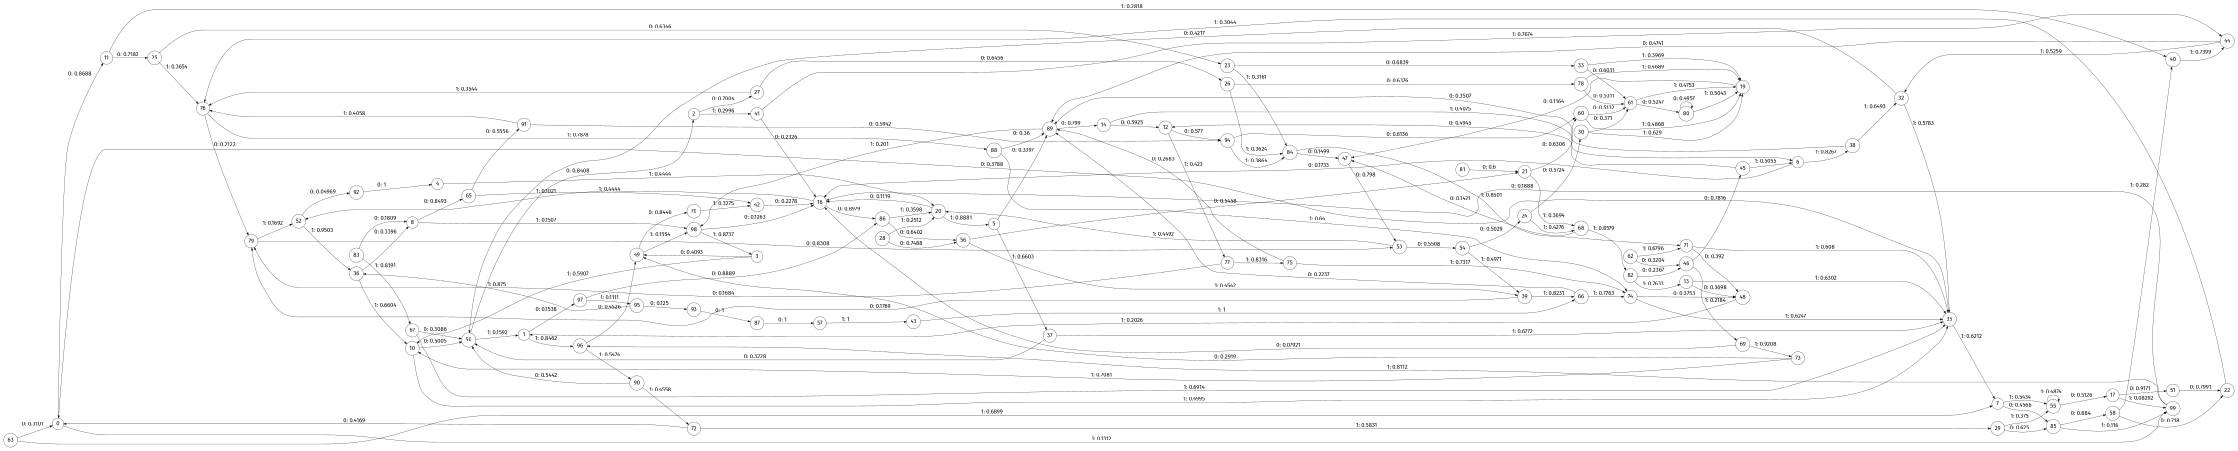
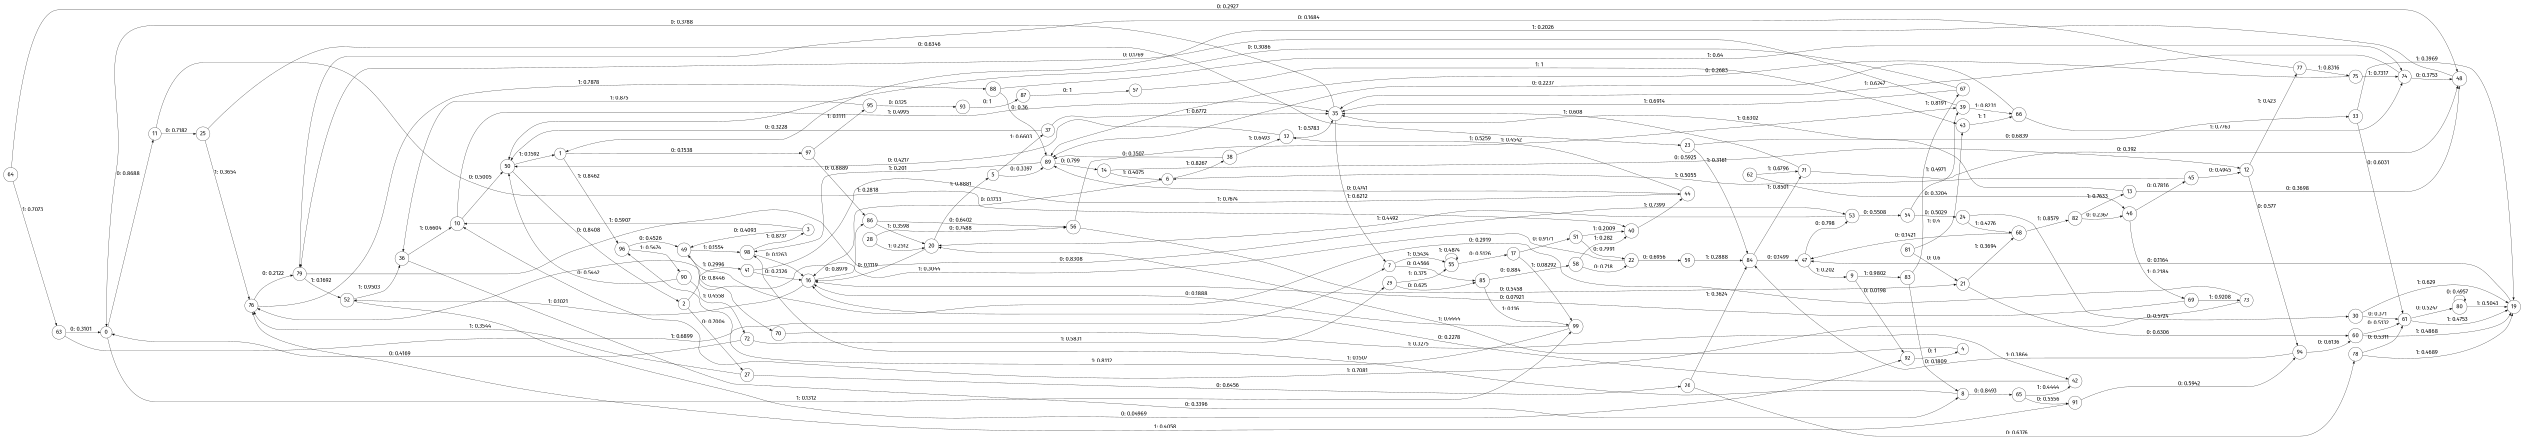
node "64": added
edge "81" -> "43": added, label "1: 0.4"
edge "51" -> "40": added, label "1: 0.2009"
node "59": added
node "9": added
